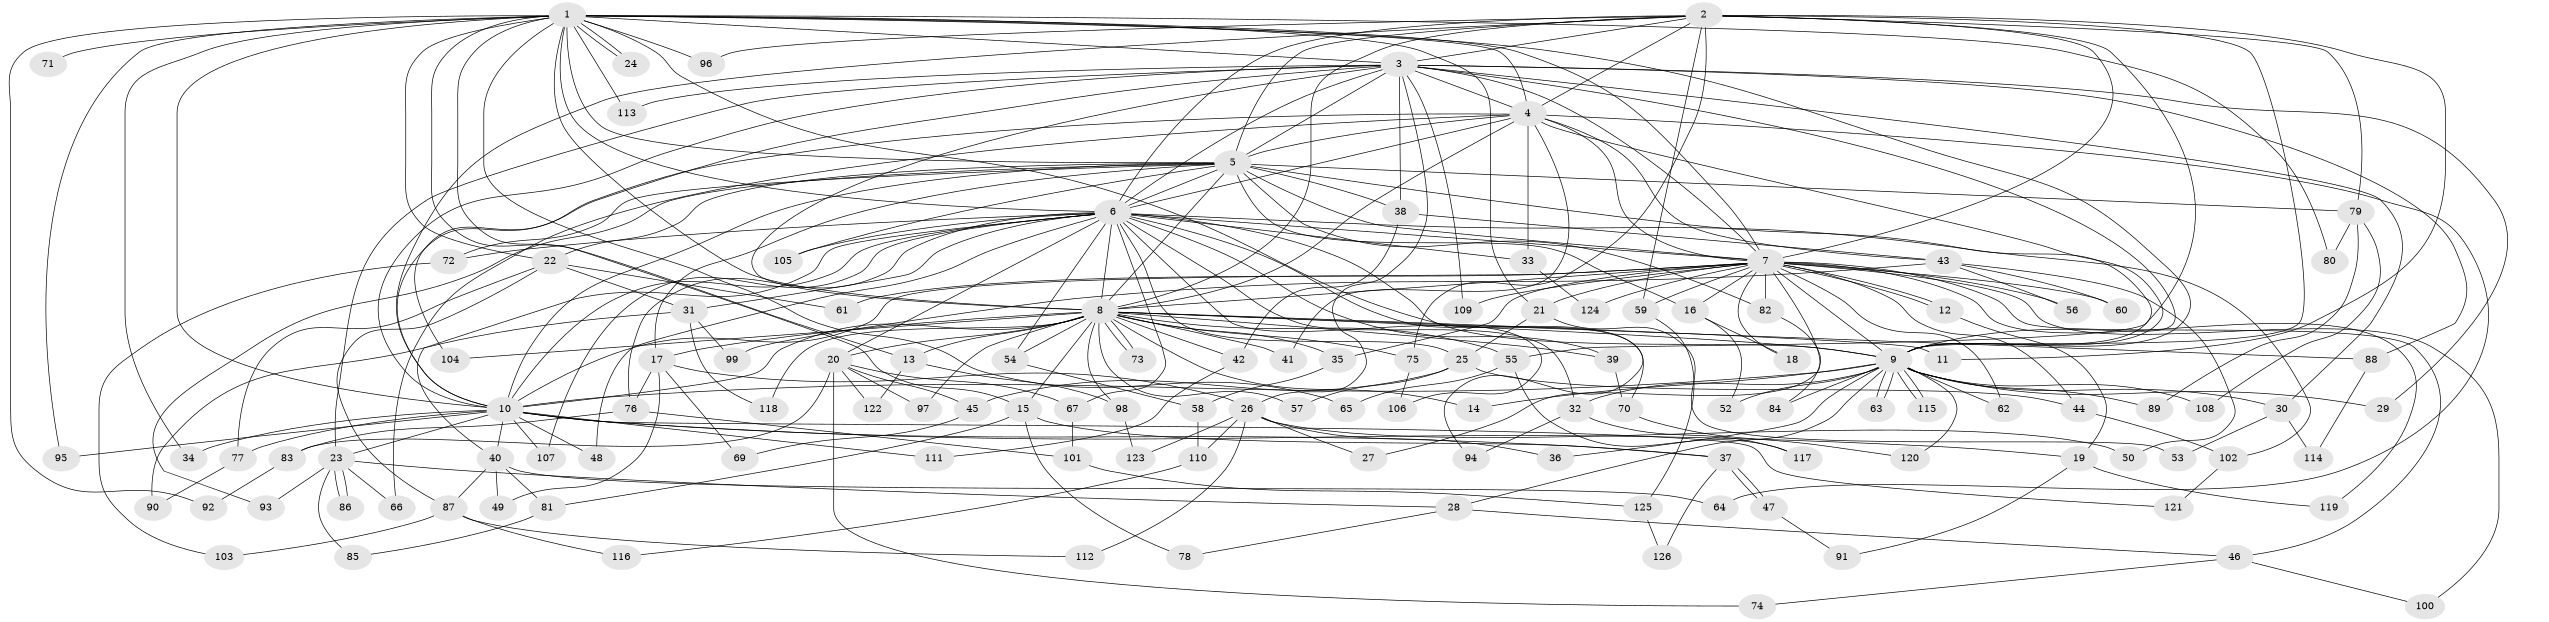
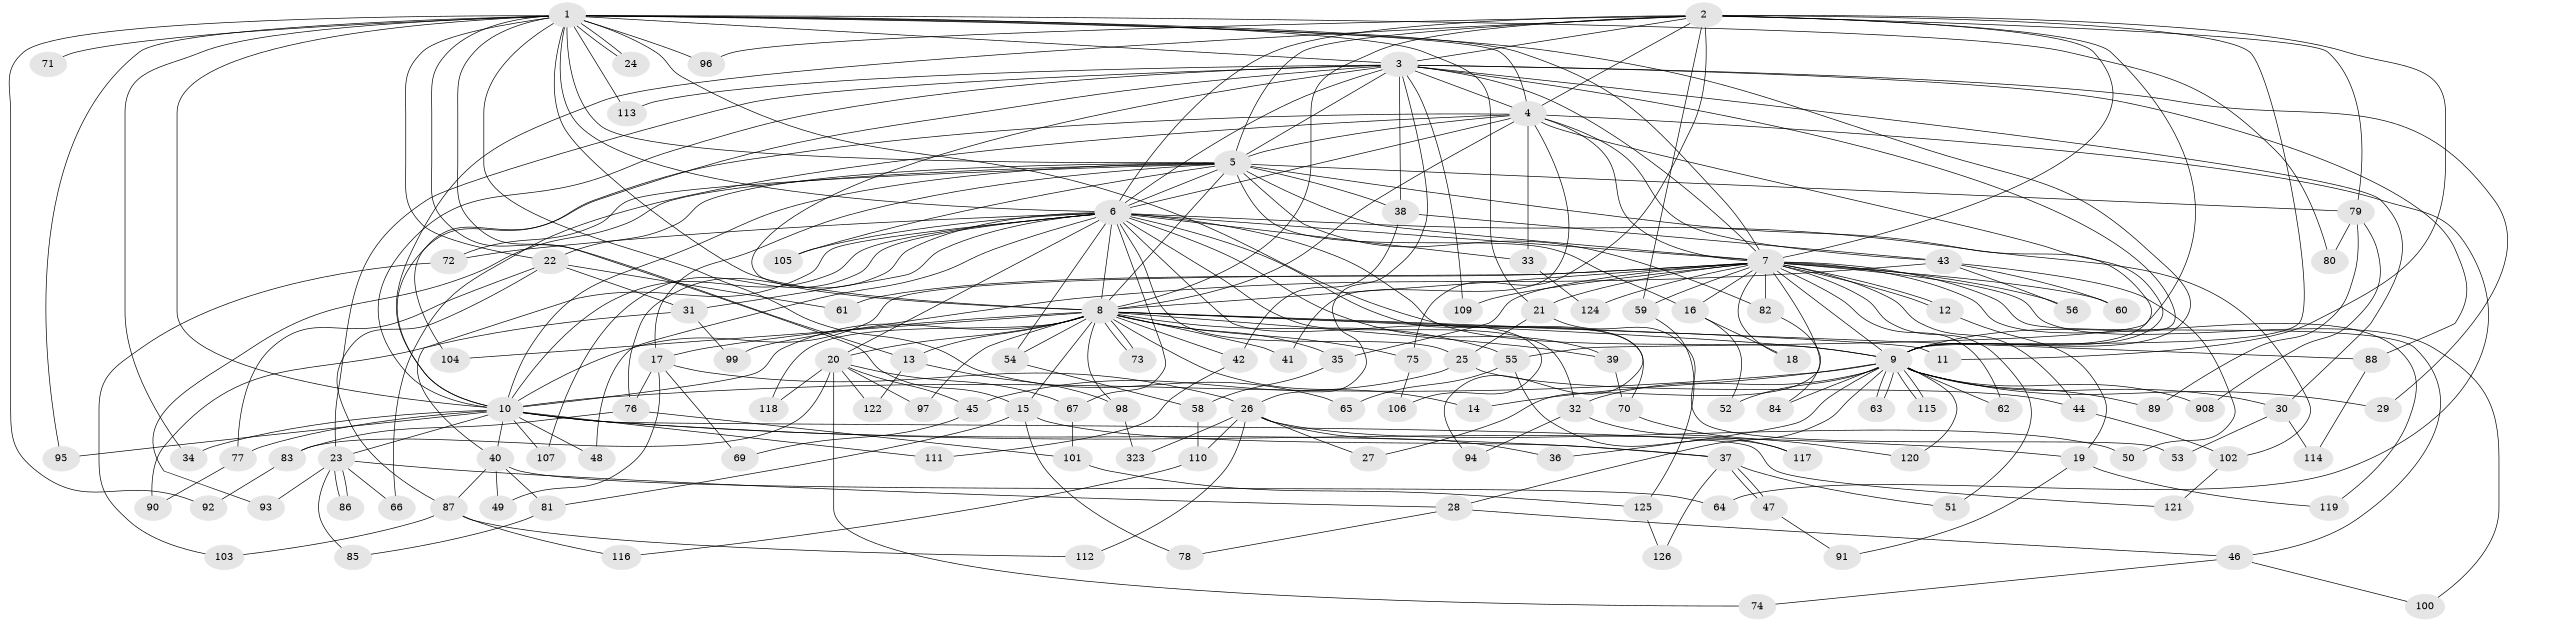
edge "31" -- "118": now "20" -- "118"
node "57": removed
node "108": label "108" -> "908"
node "123": label "123" -> "323"
node "51": added
